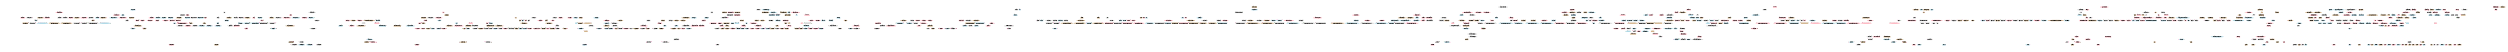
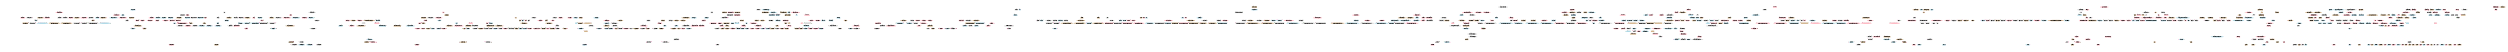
node "C_MUL": added
